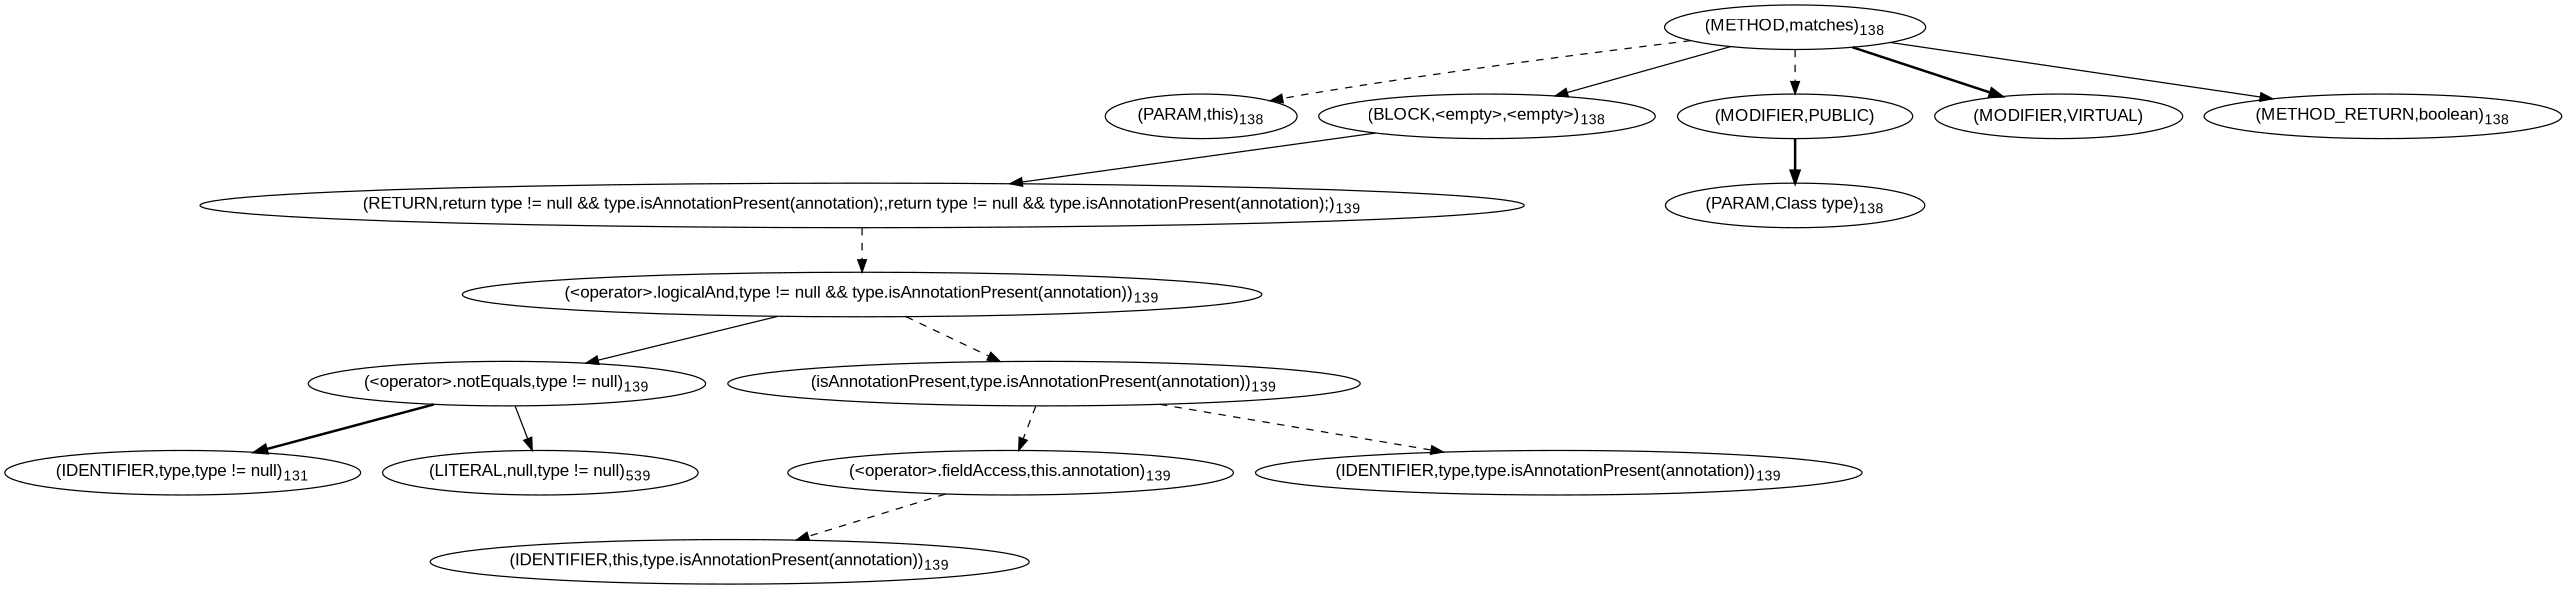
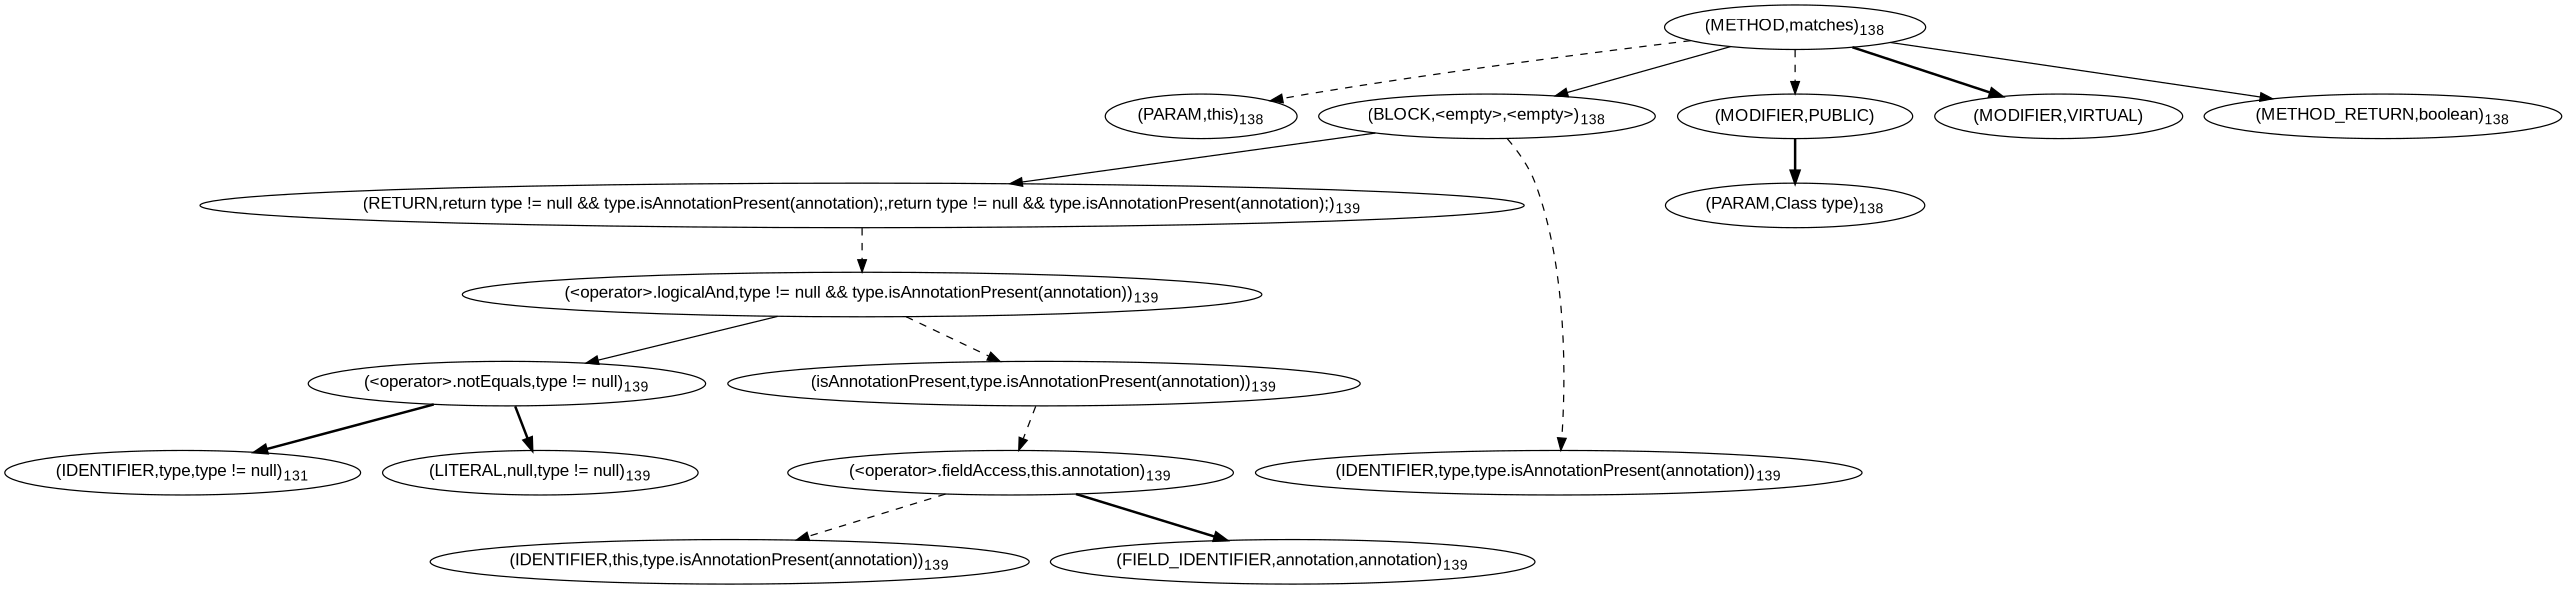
edge "(<operator>.notEquals,type != null)" -> "(LITERAL,null,type != null)": style solid -> bold
edge "(isAnnotationPresent,type.isAnnotationPresent(annotation))" -> "(IDENTIFIER,type,type.isAnnotationPresent(annotation))": now "(BLOCK,<empty>,<empty>)" -> "(IDENTIFIER,type,type.isAnnotationPresent(annotation))"
node "(LITERAL,null,type != null)": text "539" -> "139"
node "(FIELD_IDENTIFIER,annotation,annotation)": added
